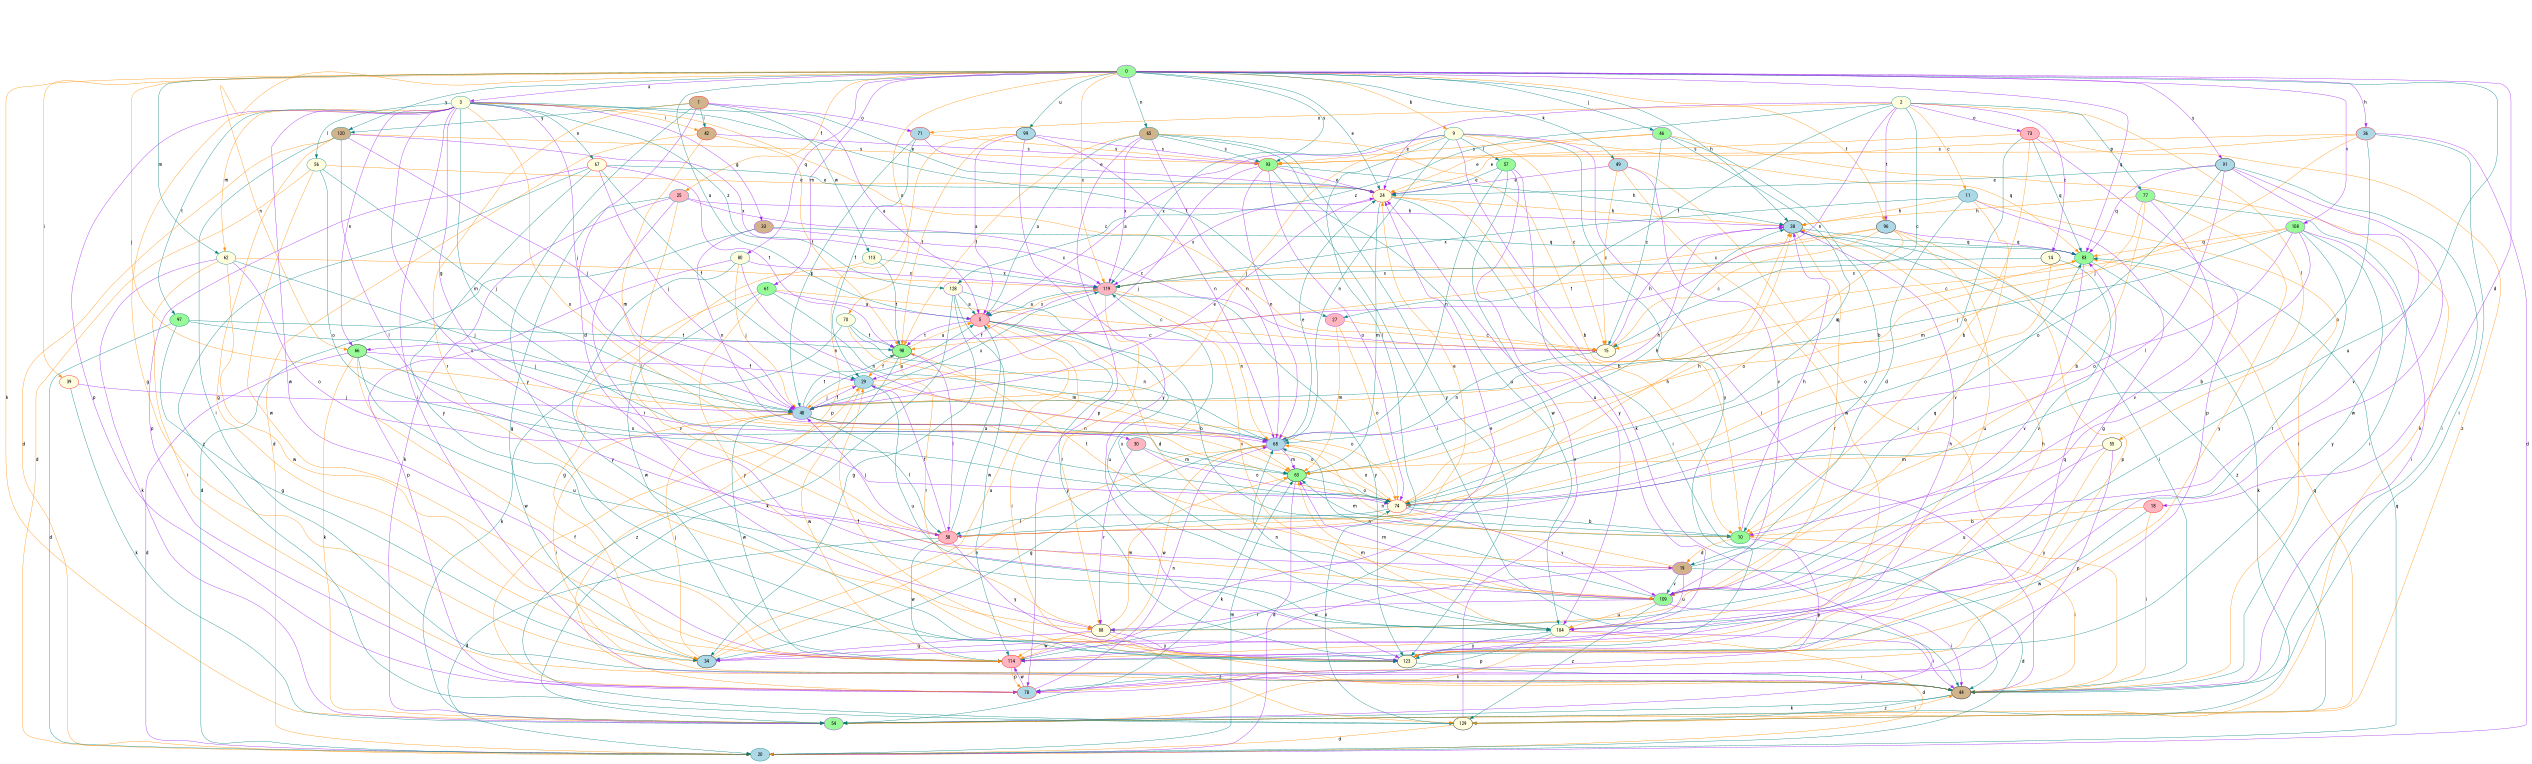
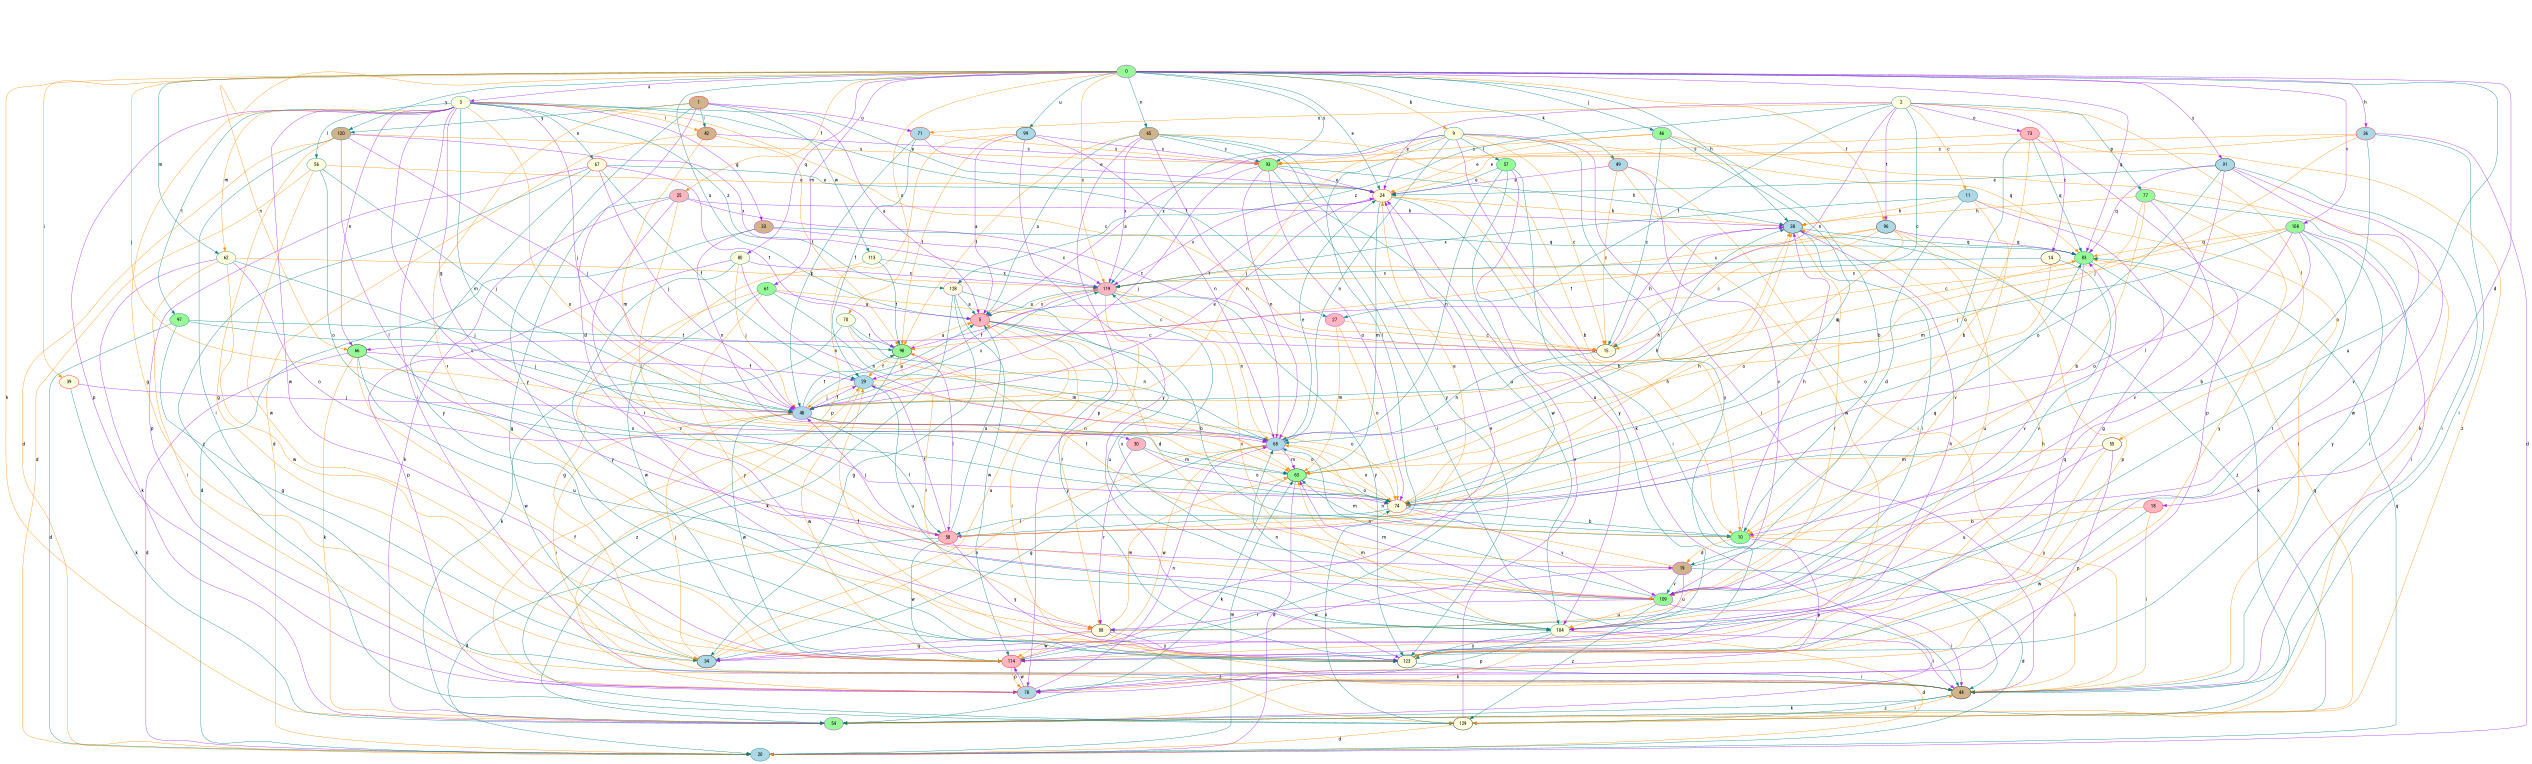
edge "5" -> "98": now "24" -> "98"
edge "38" -> "44": now "38" -> "104"
edge "57" -> "123": color purple -> teal
